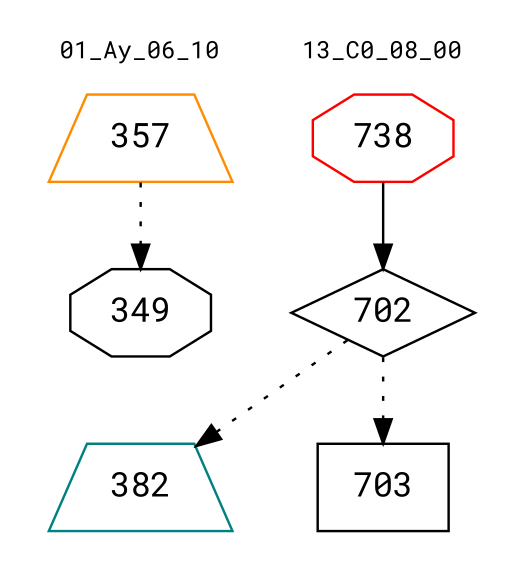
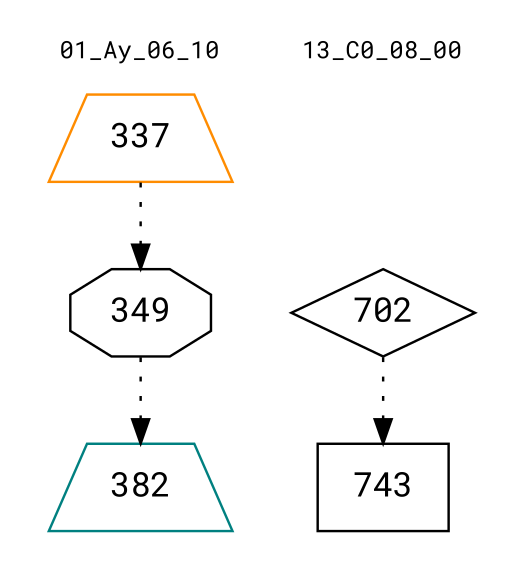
node "357": label "357" -> "337"
node "738": removed
edge "702" -> "382": now "349" -> "382"
node "703": label "703" -> "743"
